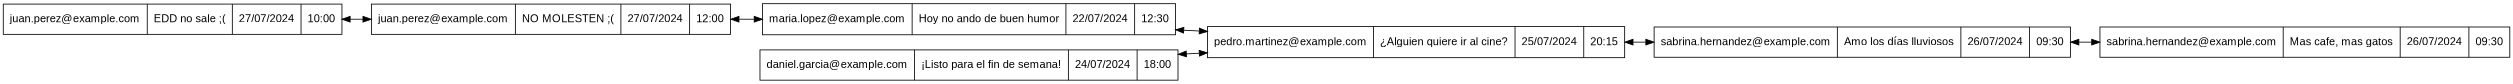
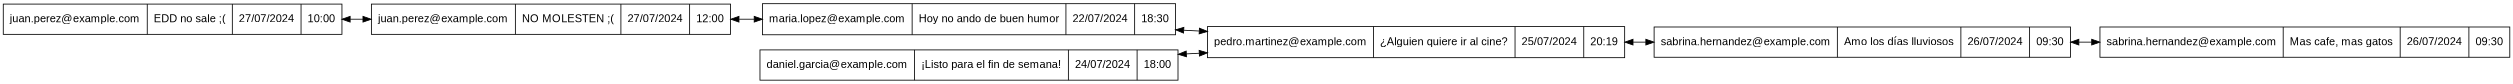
node "maria.lopez@example.com": text "12:30" -> "18:30"
node "pedro.martinez@example.com": text "20:15" -> "20:19"
